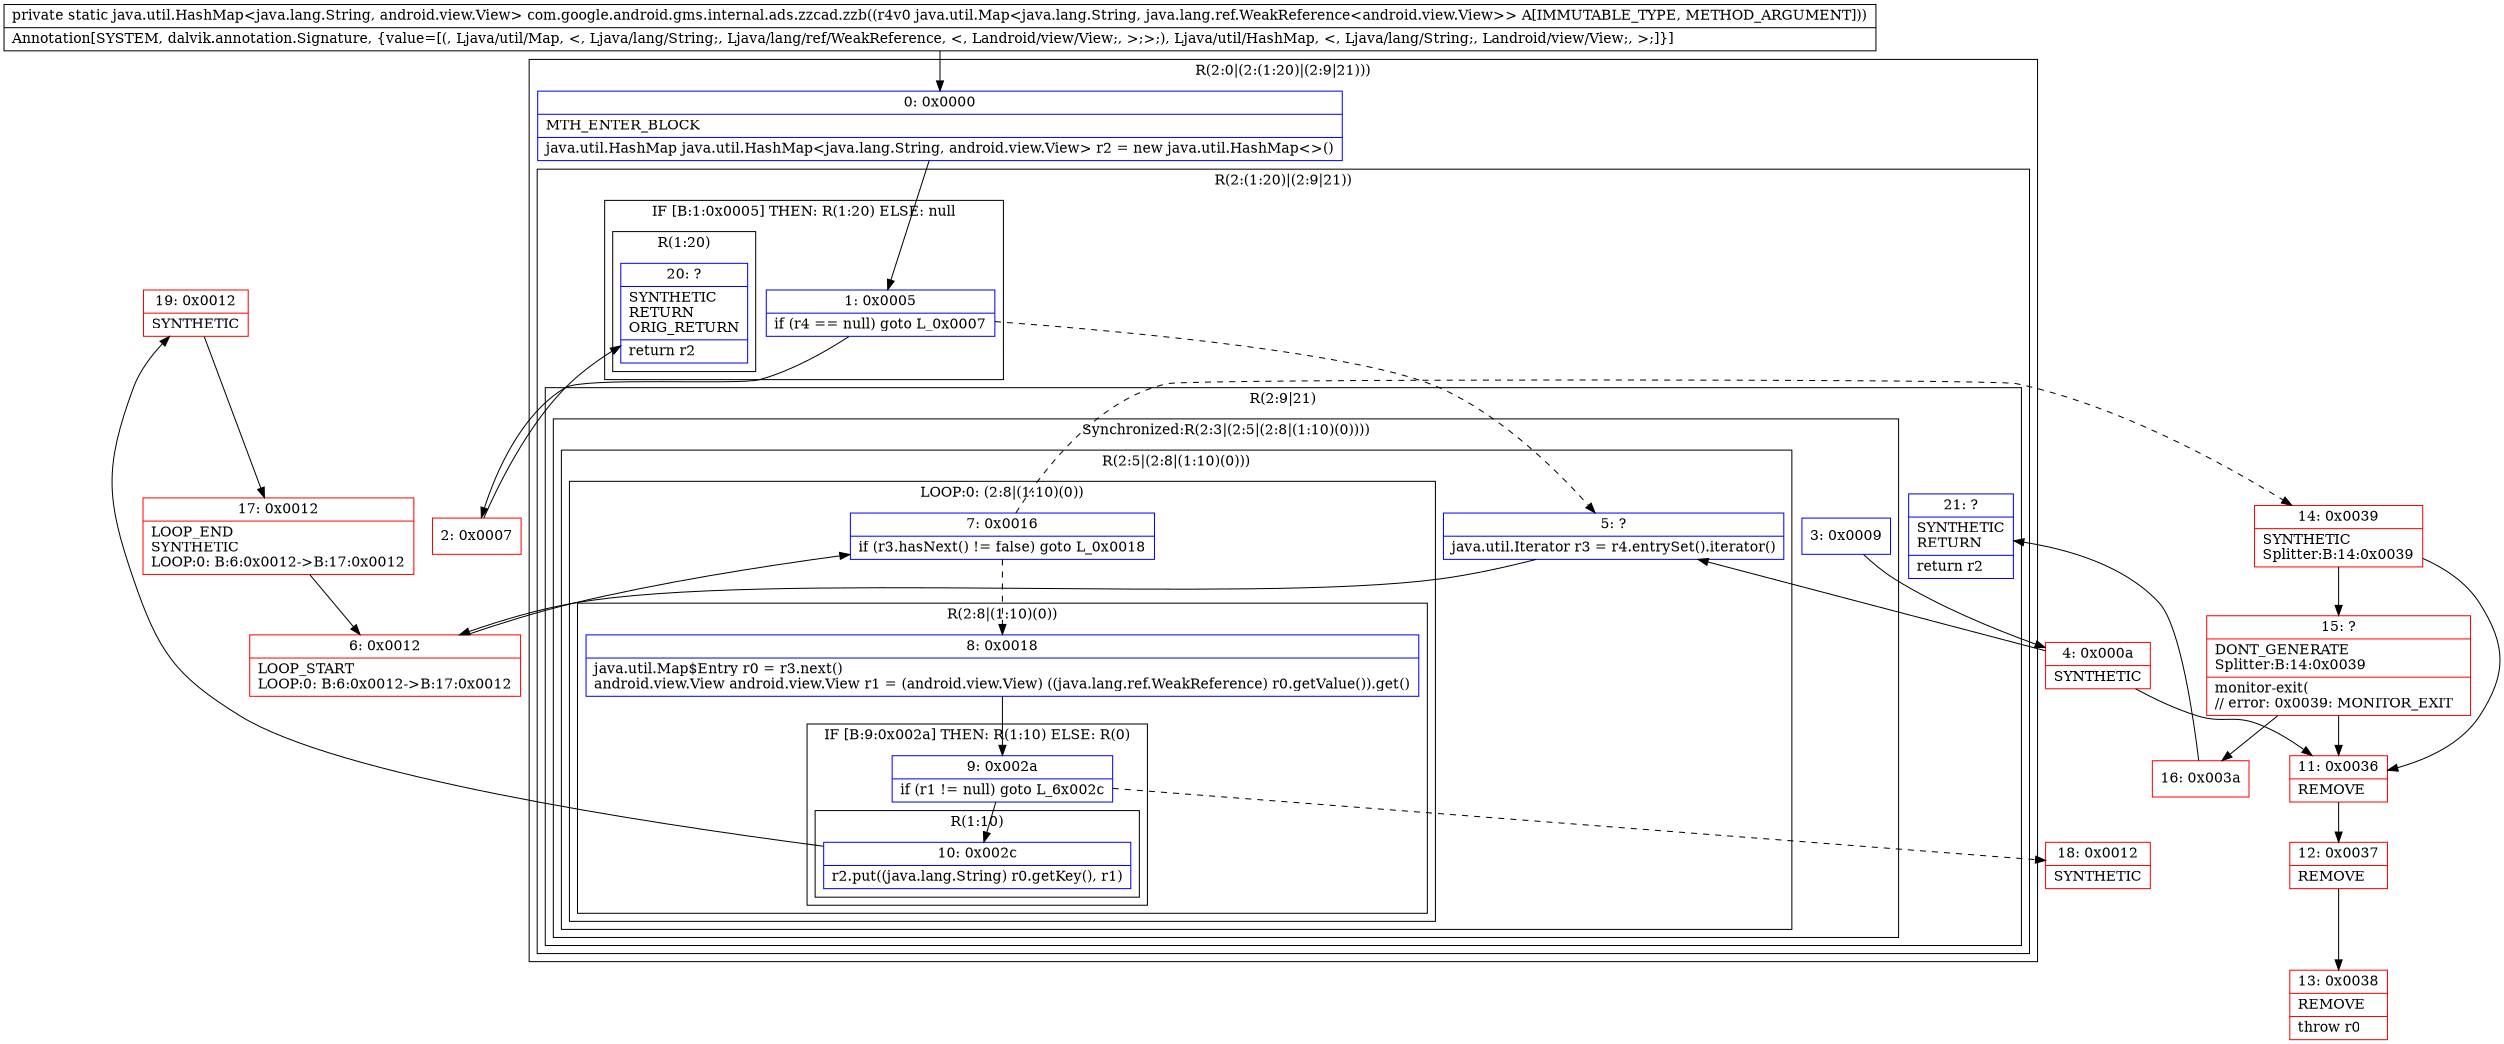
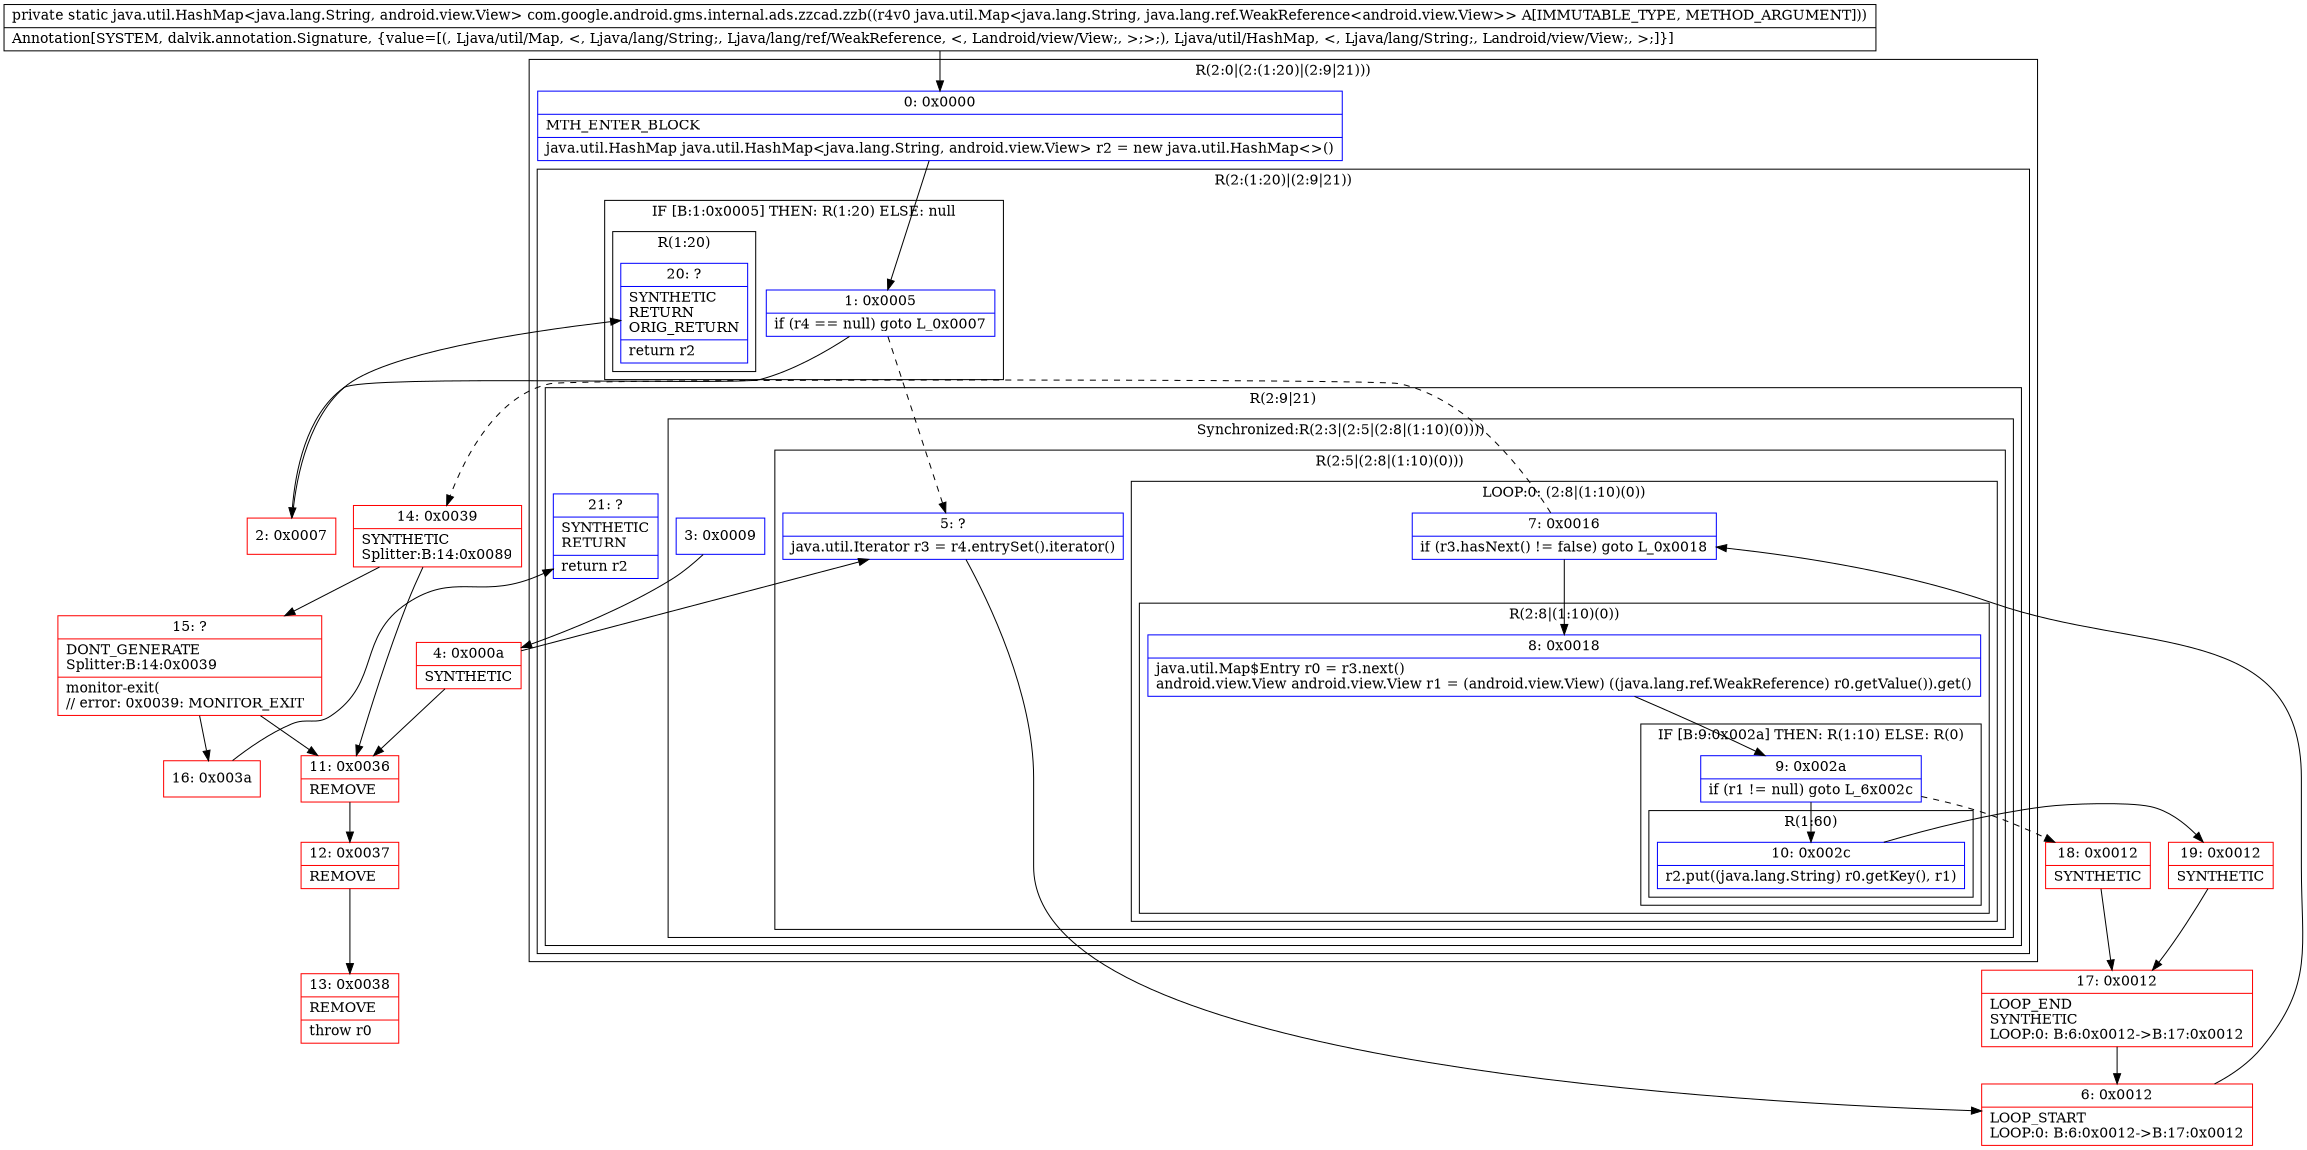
node "14: 0x0039": text "Splitter:B:14:0x0039" -> "Splitter:B:14:0x0089"
edge "7: 0x0016" -> "8: 0x0018": style dashed -> solid
cluster "R(1:10)": label "R(1:10)" -> "R(1:60)"
edge "18: 0x0012" -> "17: 0x0012": added
